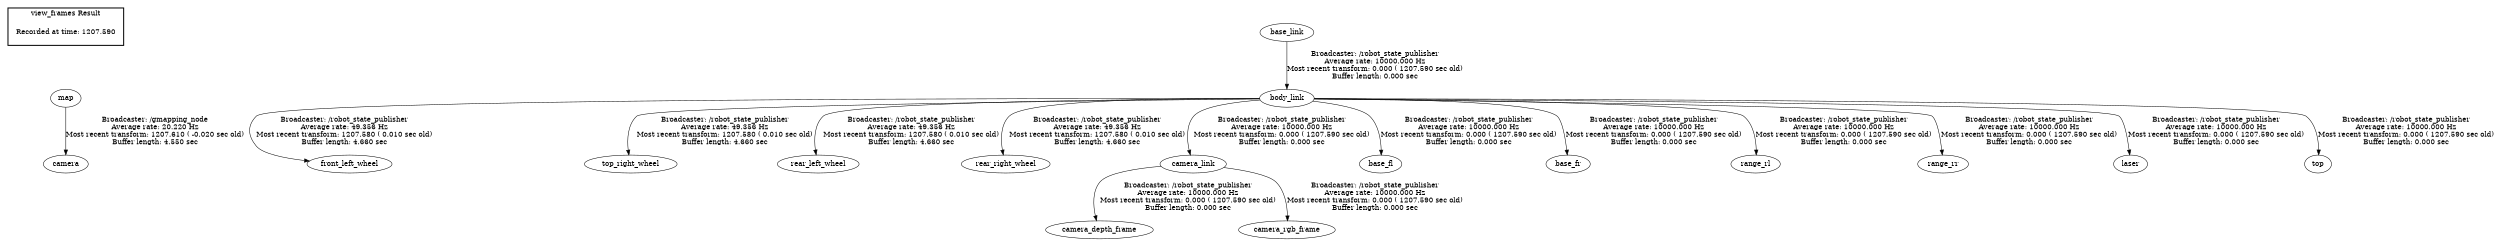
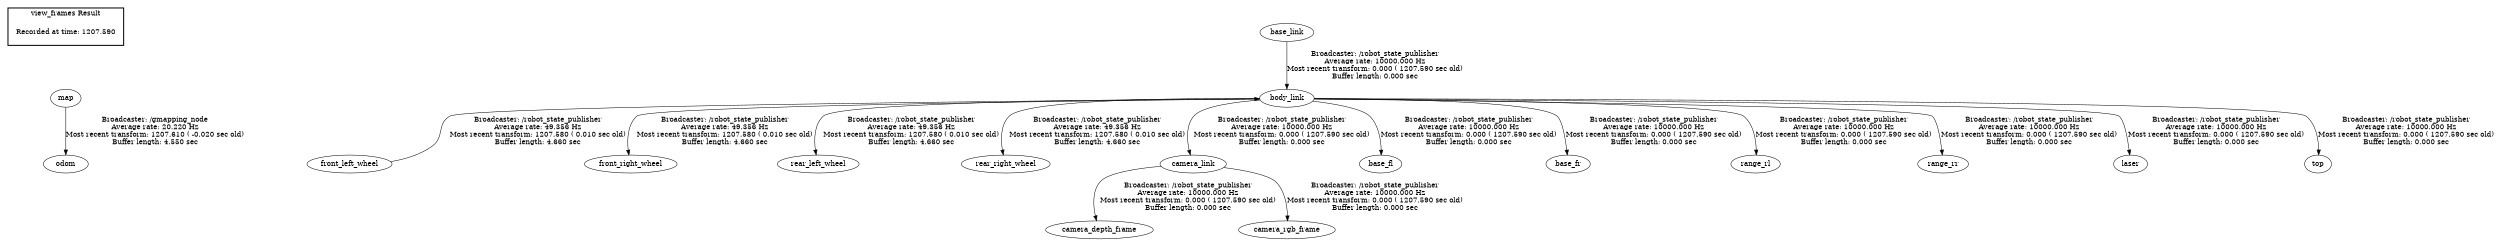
edge "body_link" -> "front_left_wheel": reversed
node "camera": label "camera" -> "odom"
node "top_right_wheel": label "top_right_wheel" -> "front_right_wheel"
